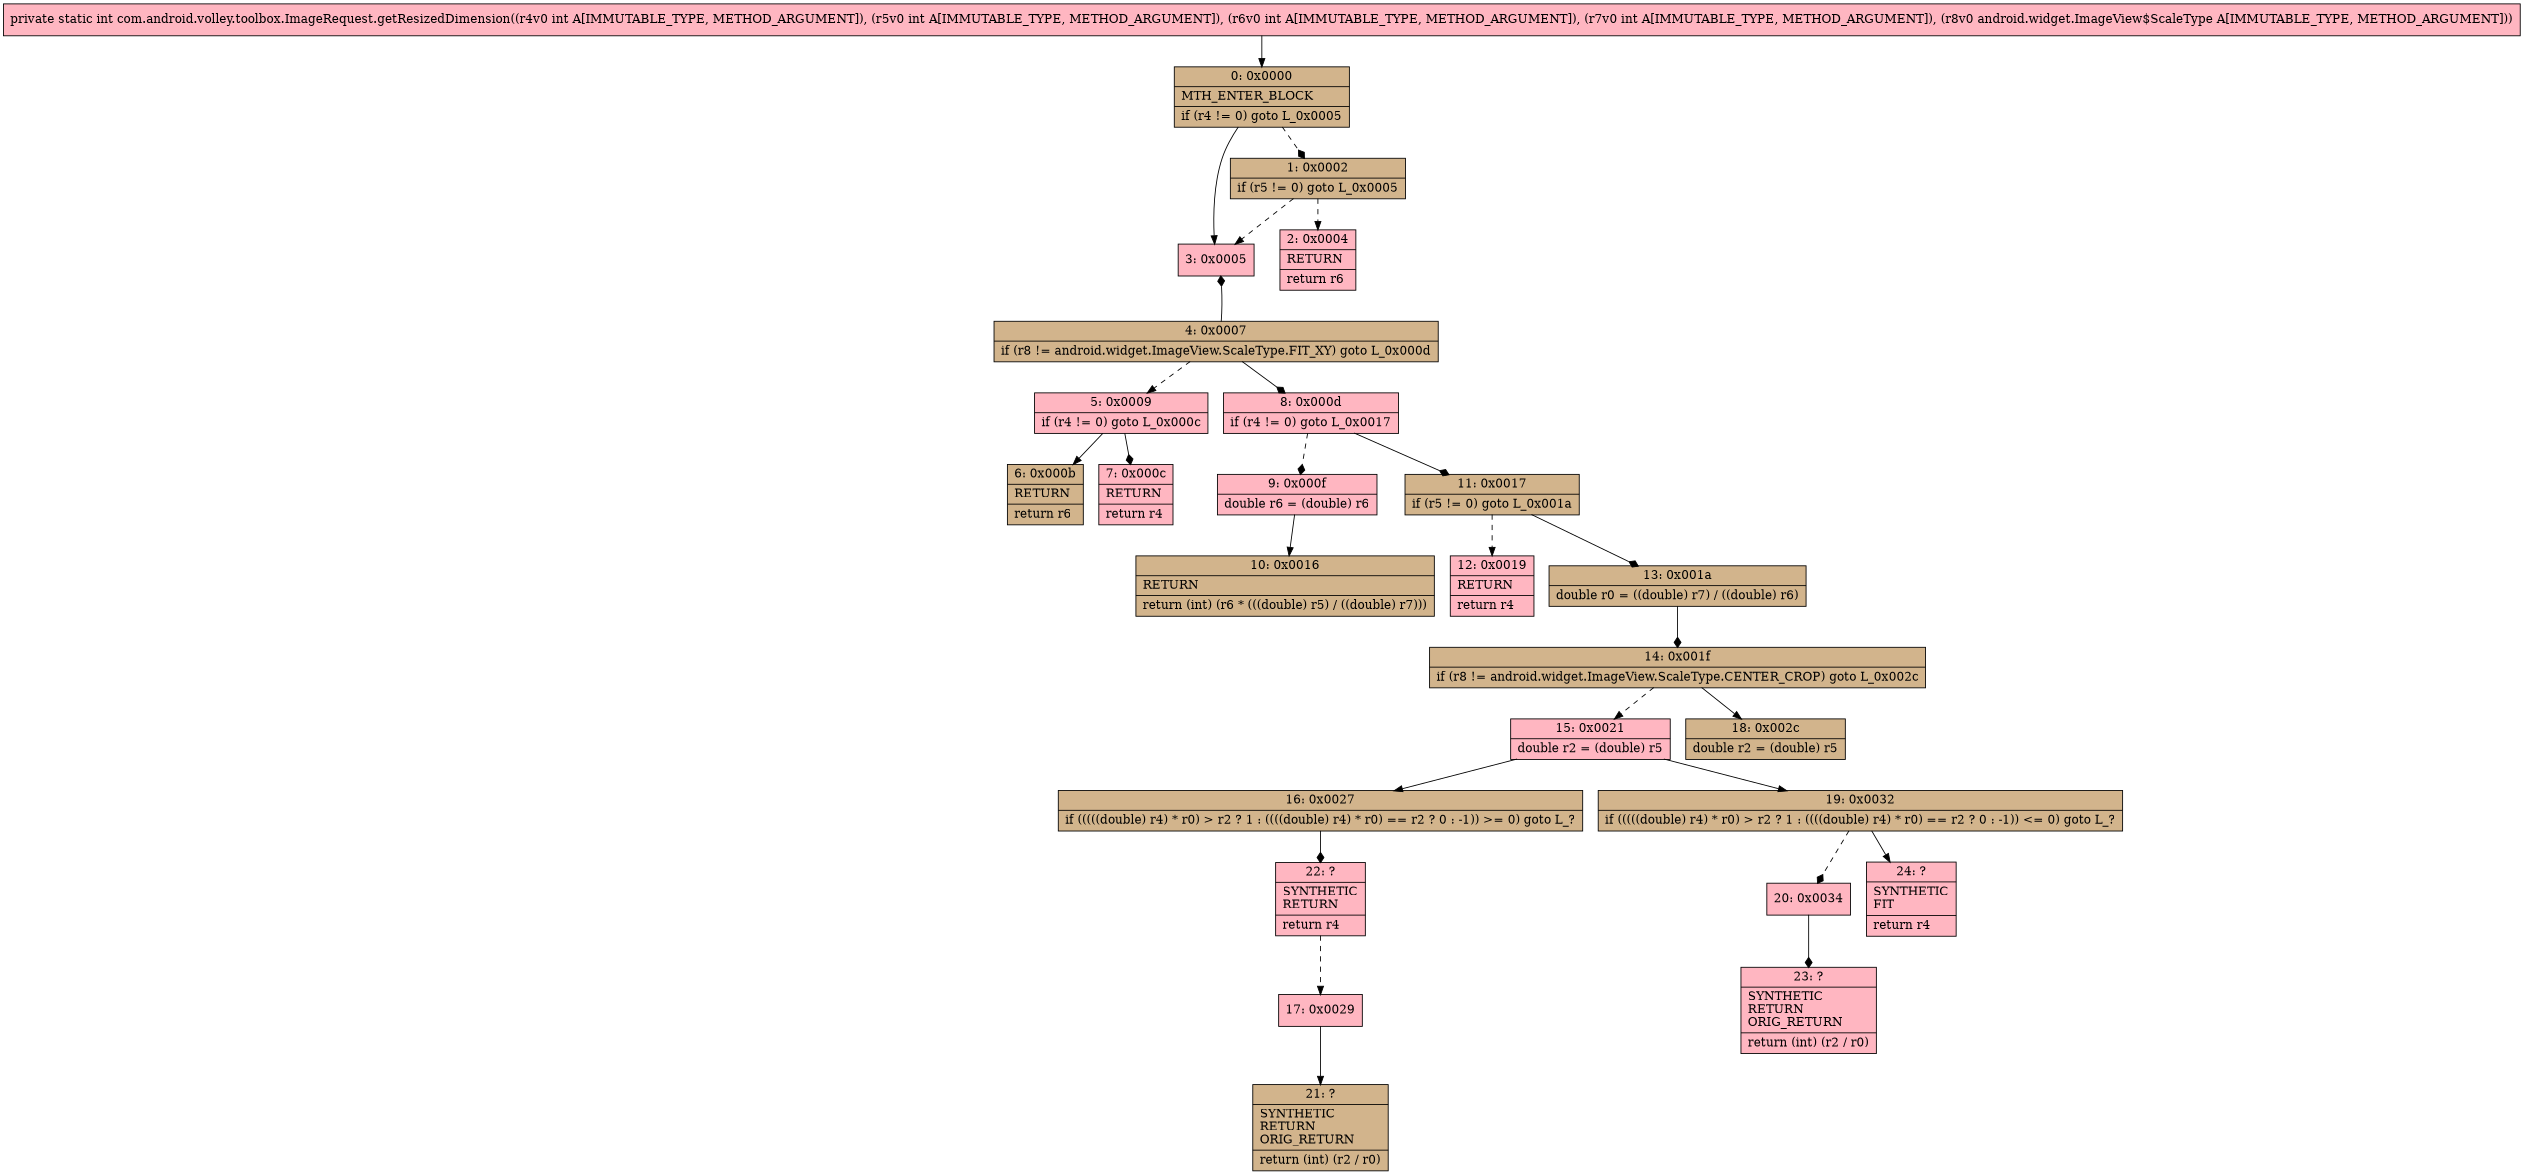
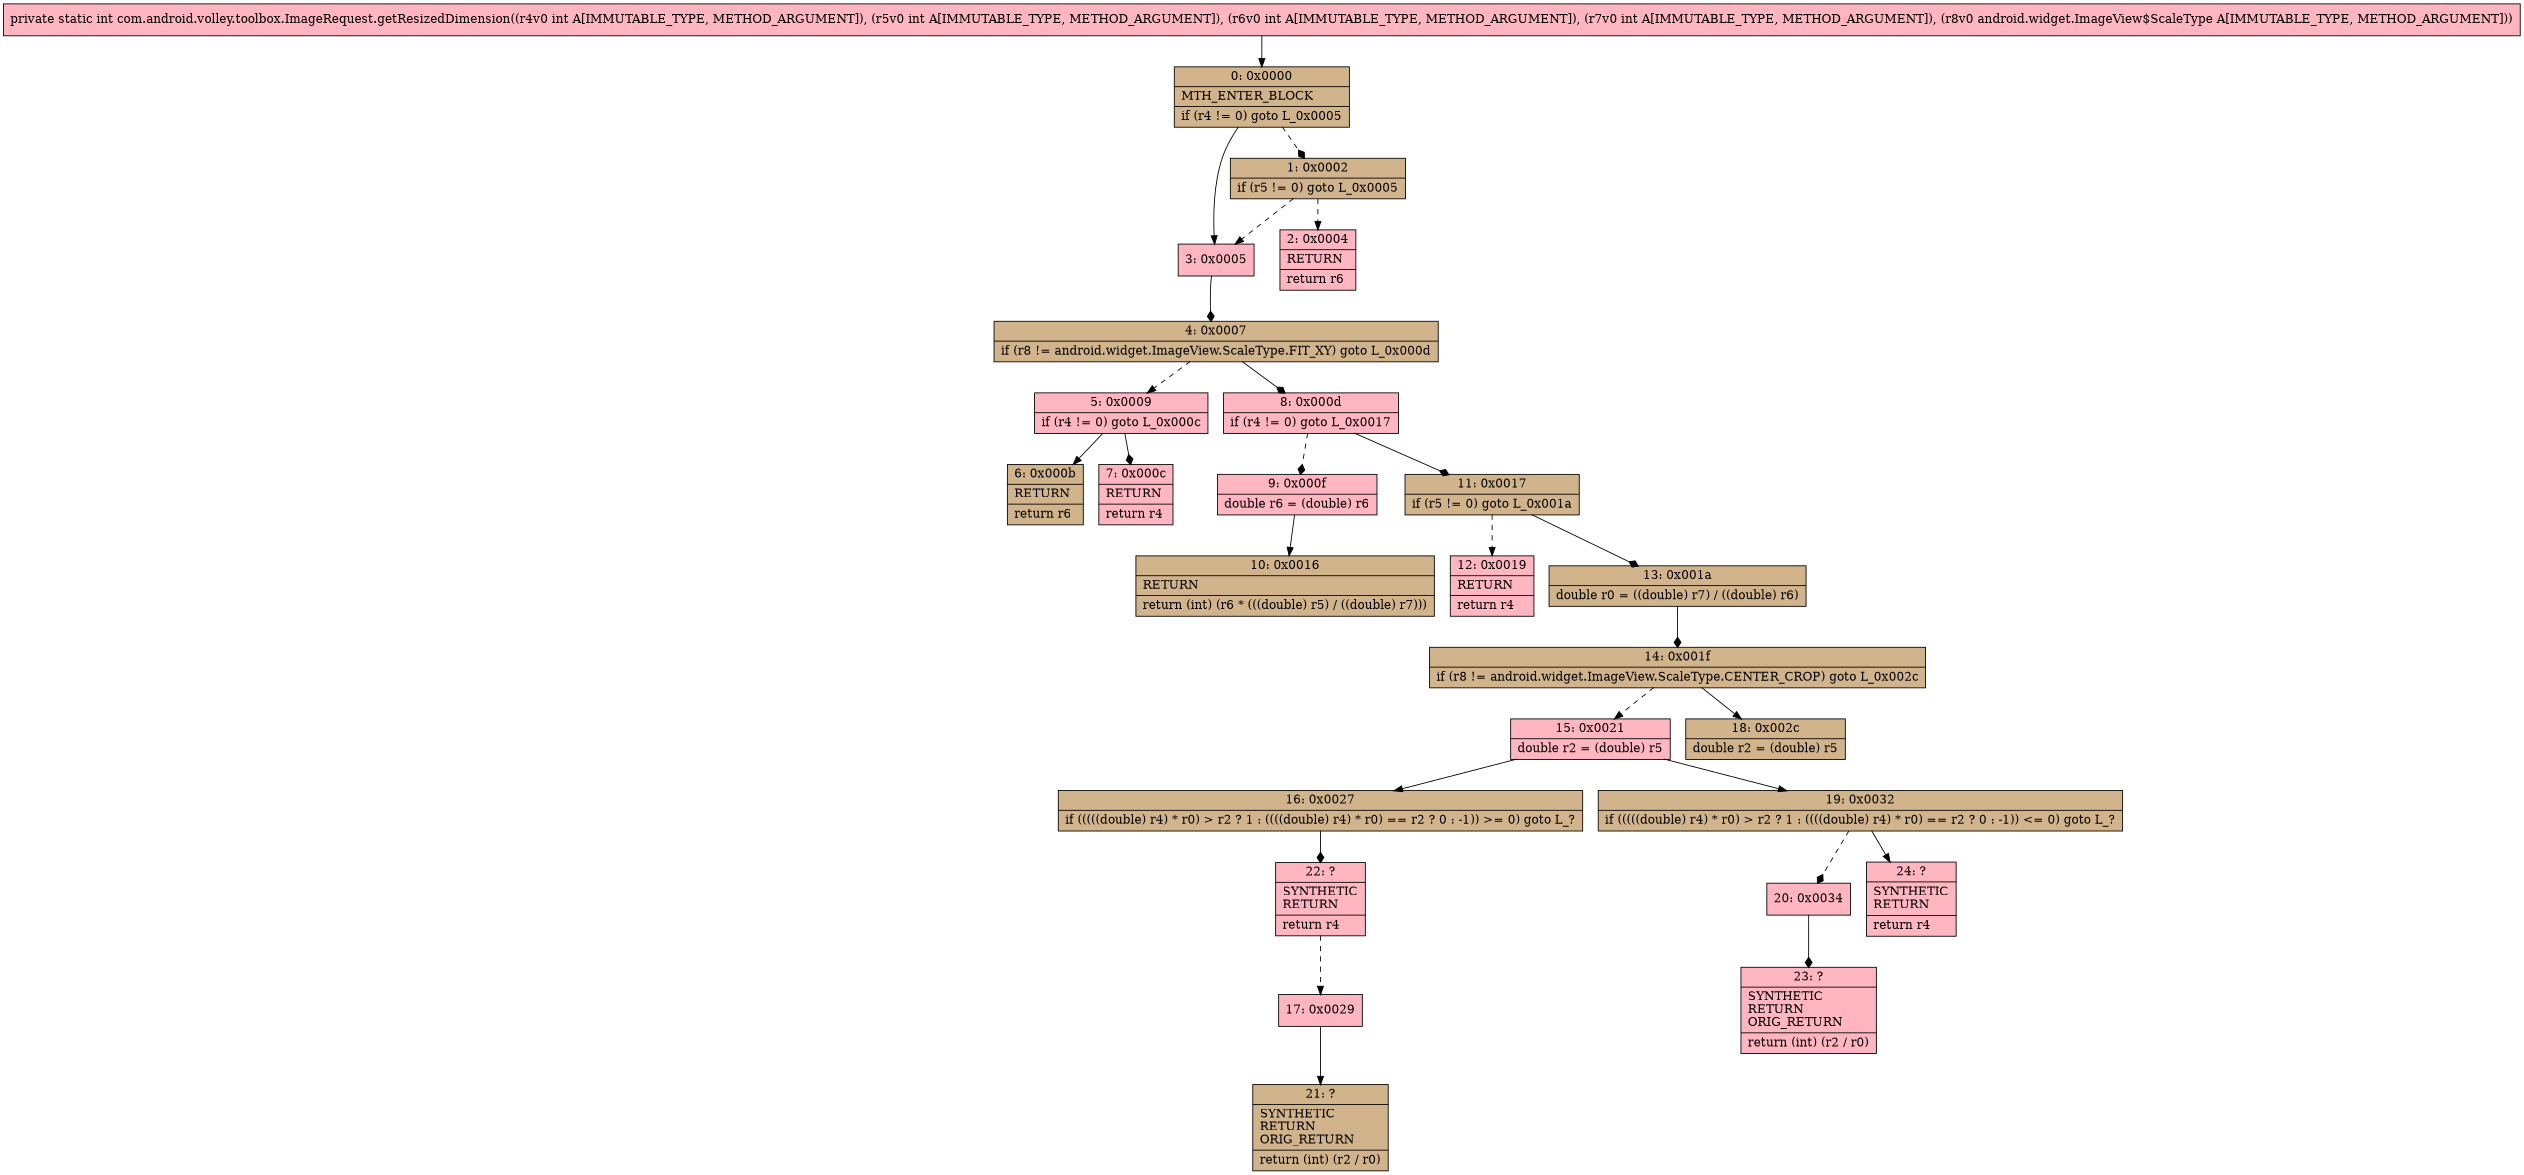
edge "4: 0x0007" -> "3: 0x0005": reversed
node "24: ?": text "FIT" -> "RETURN"
